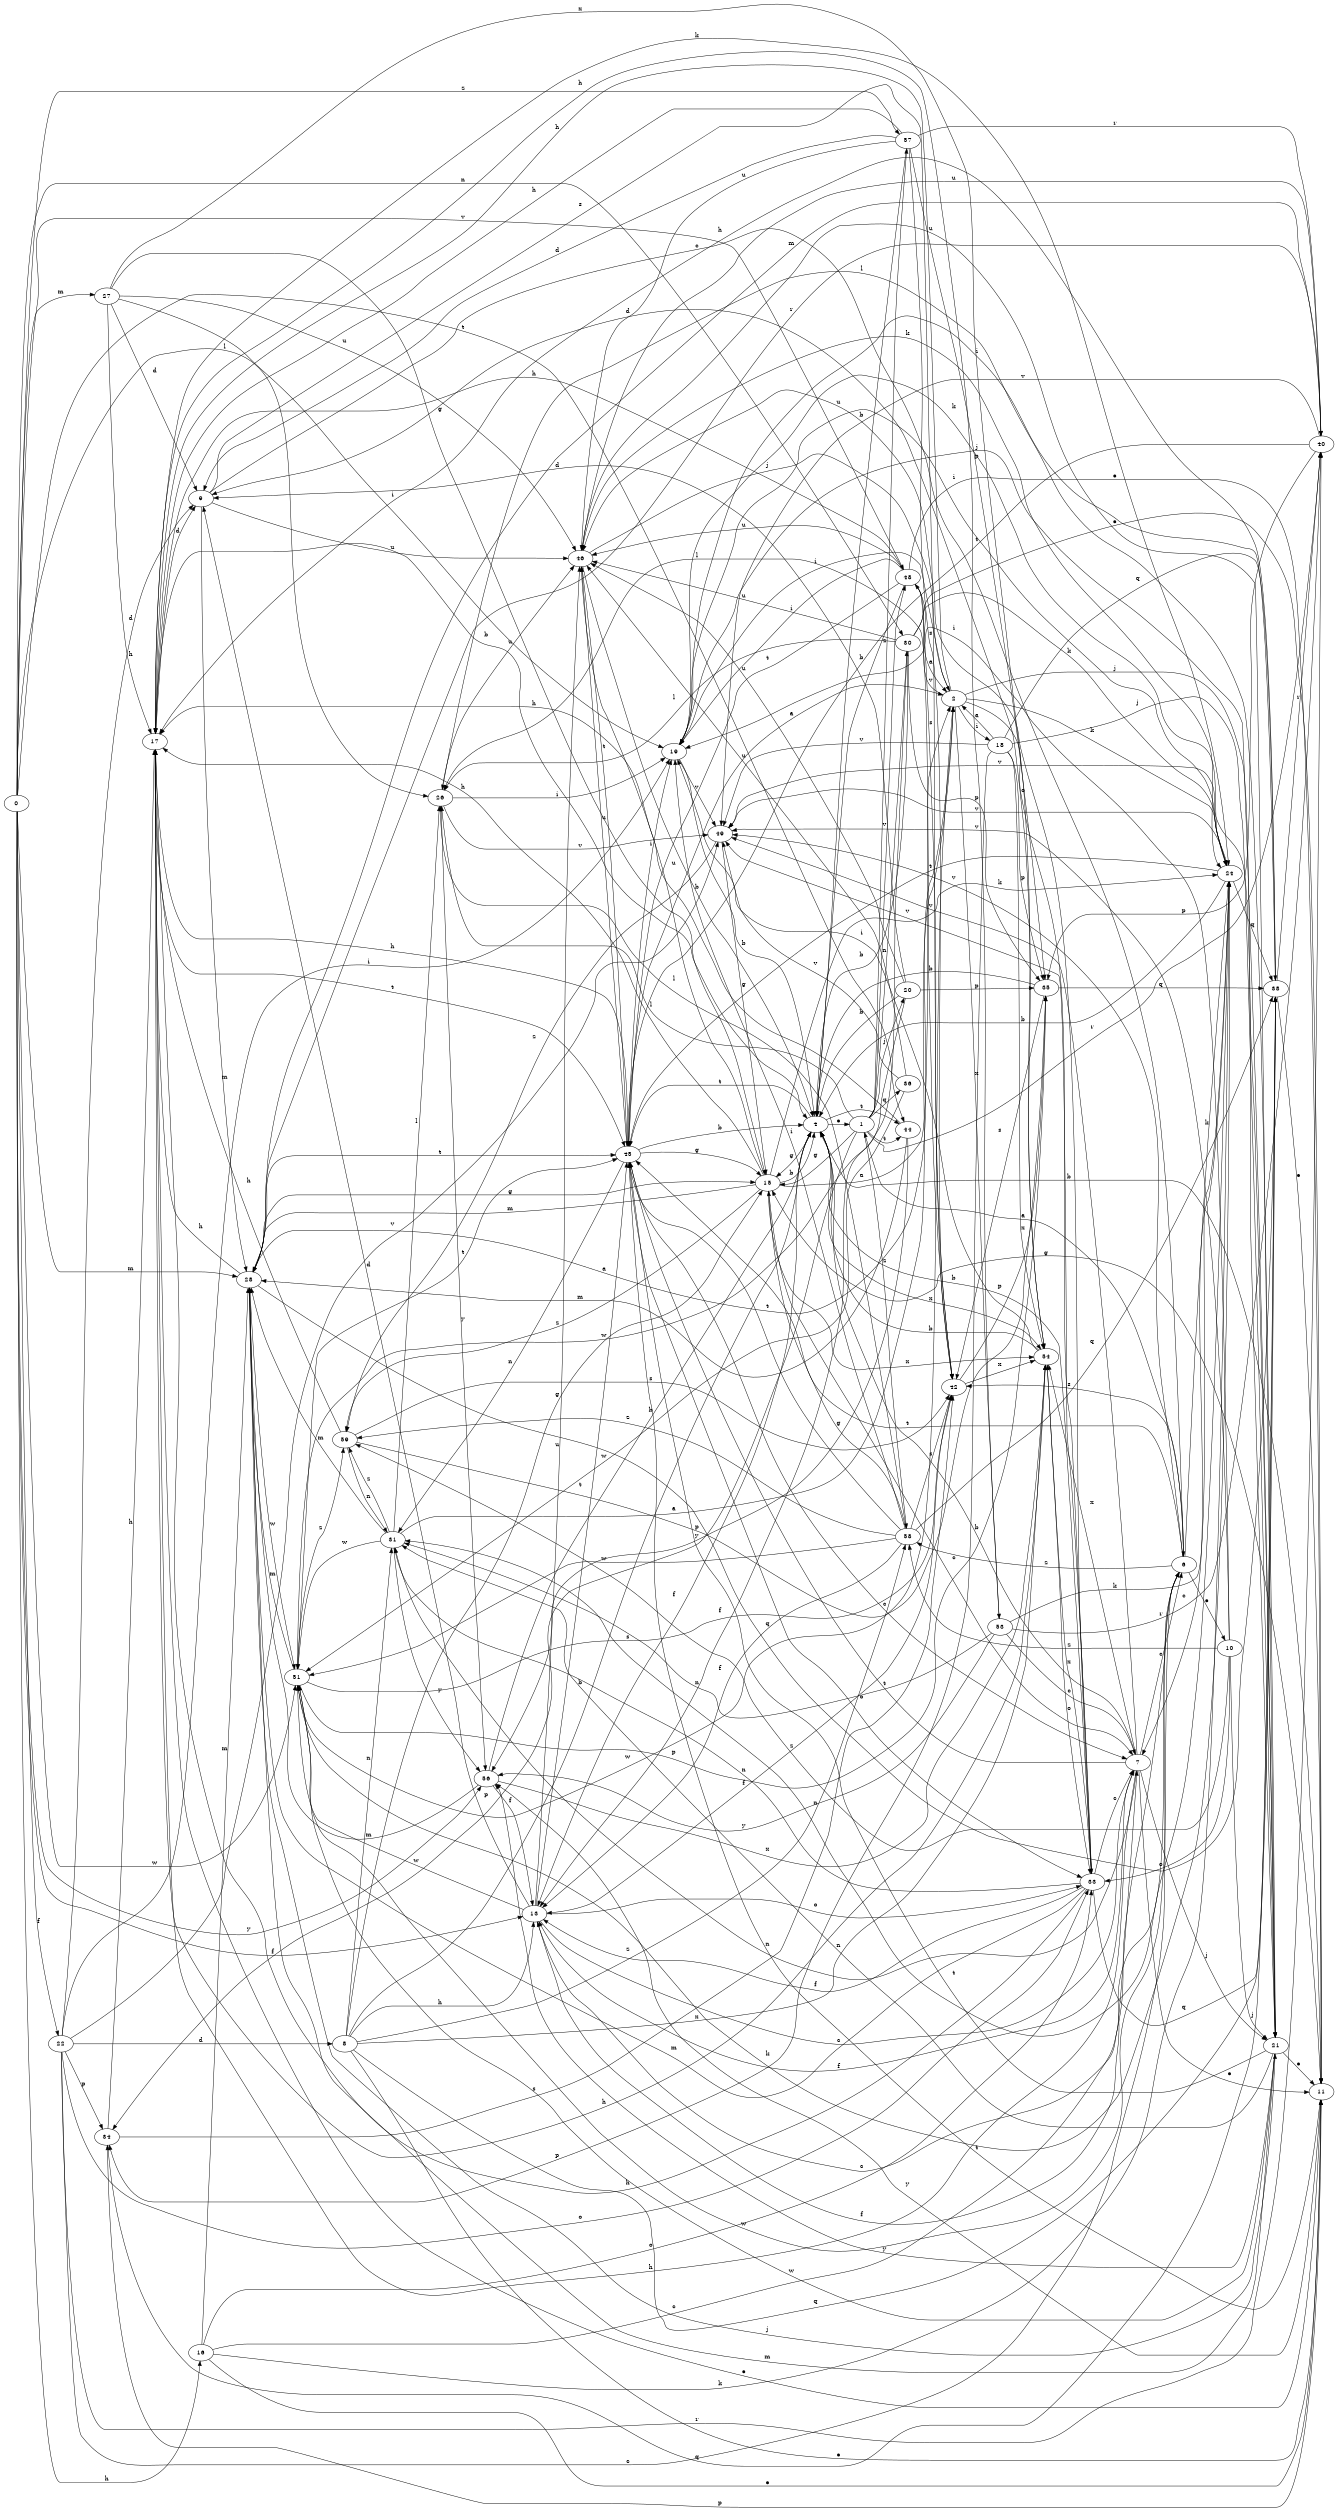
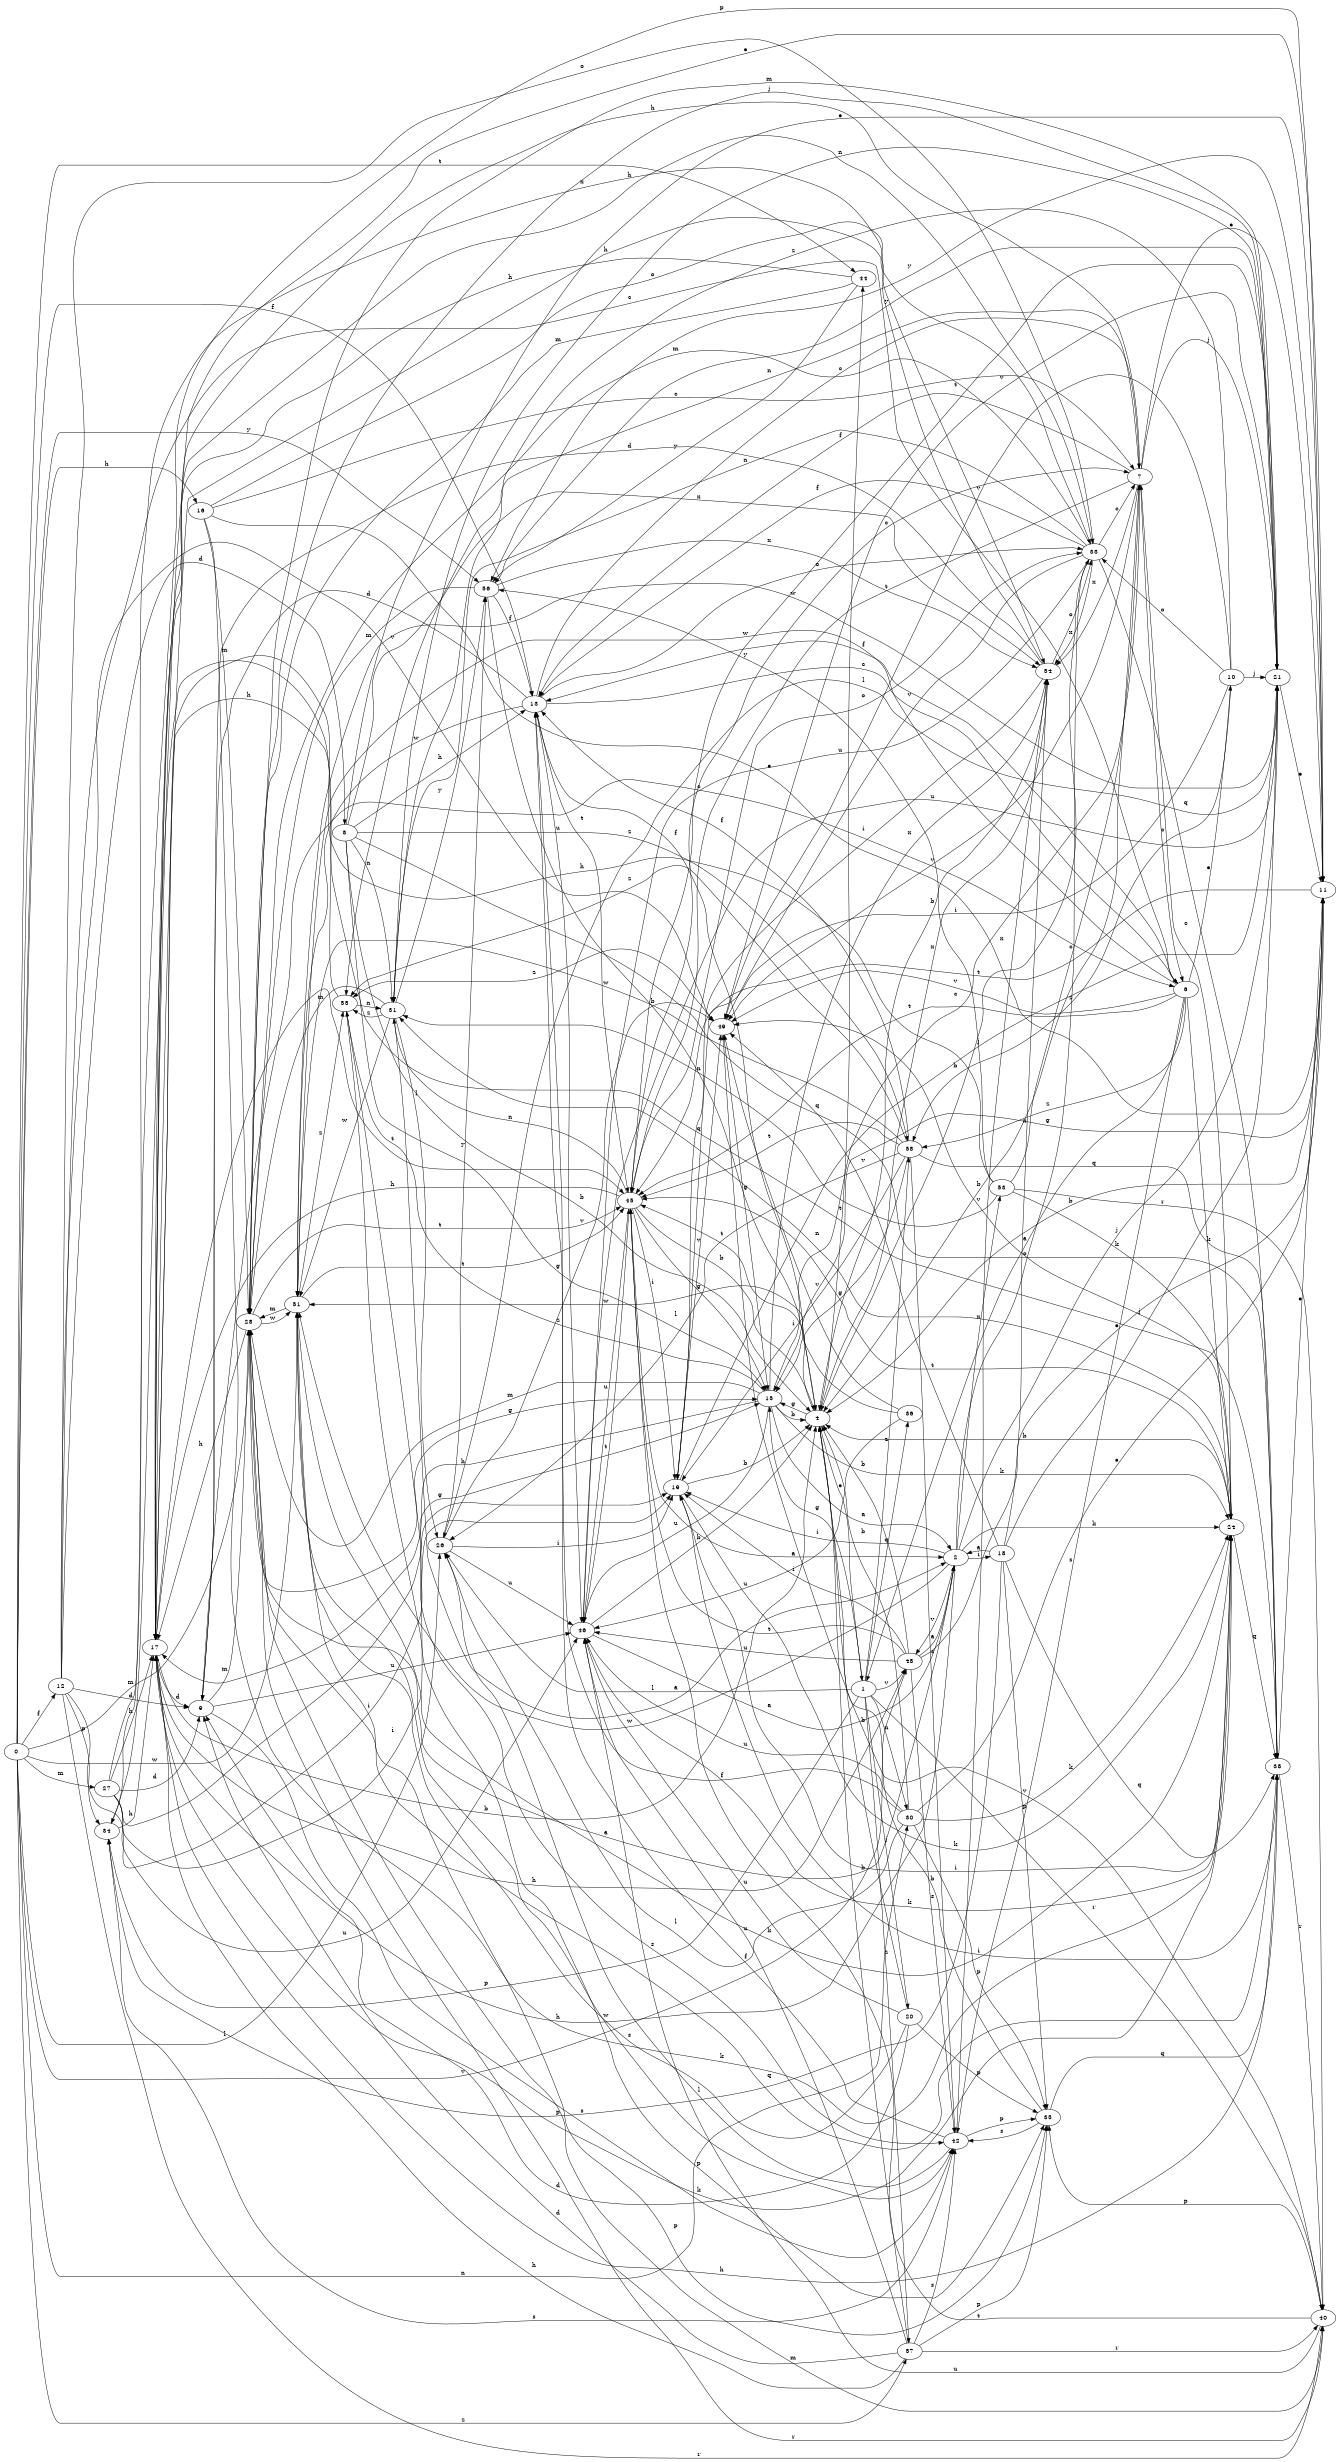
edge "46" -> "2": label "j" -> "a"
edge "1" -> "44": removed, label "t"
node "59": label "59" -> "55"
node "22": label "22" -> "12"
